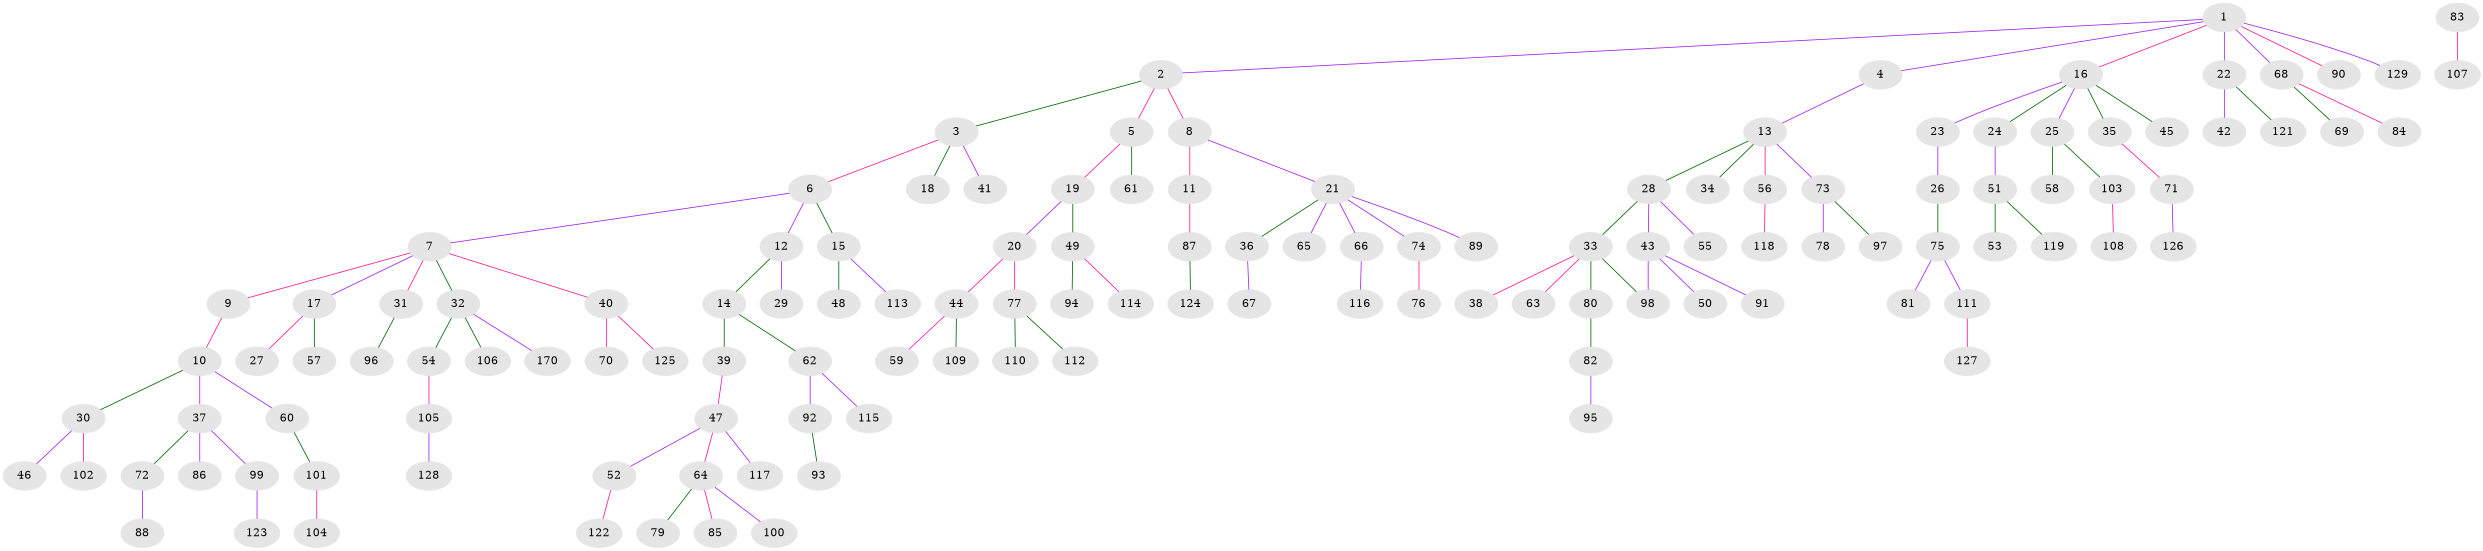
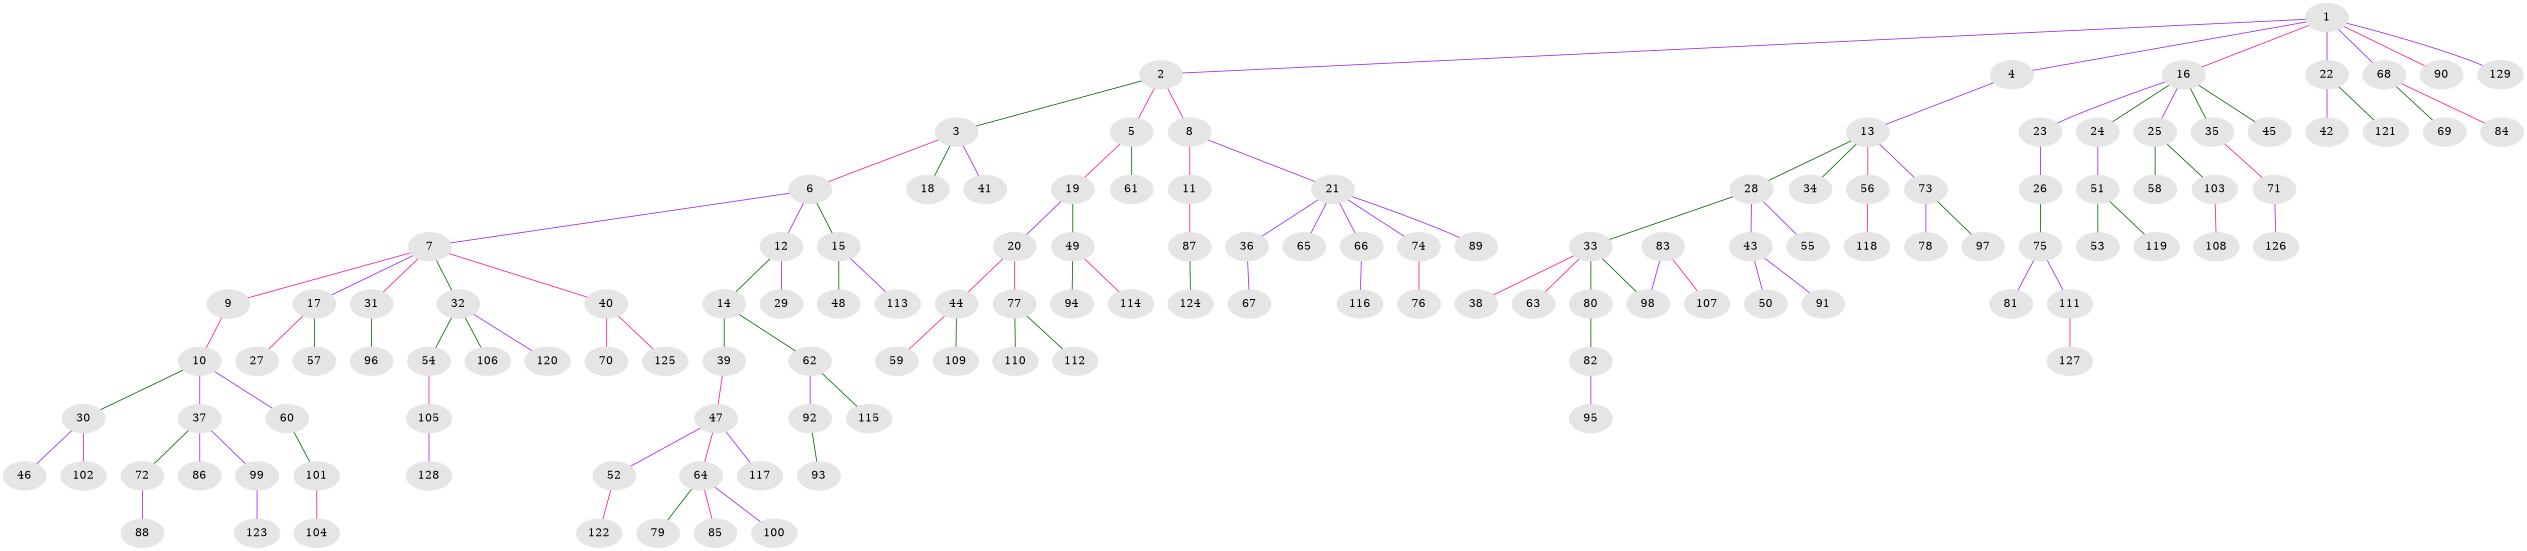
edge "21" -- "36": color darkgreen -> purple
edge "43" -- "98": now "83" -- "98"
node "170": label "170" -> "120"
edge "62" -- "115": color purple -> darkgreen
